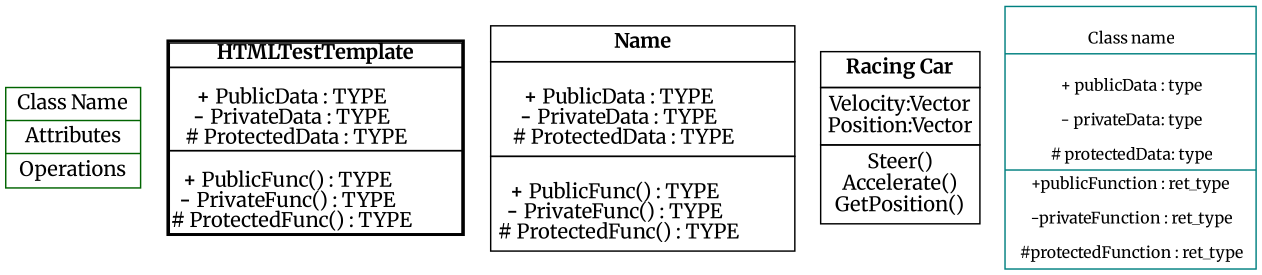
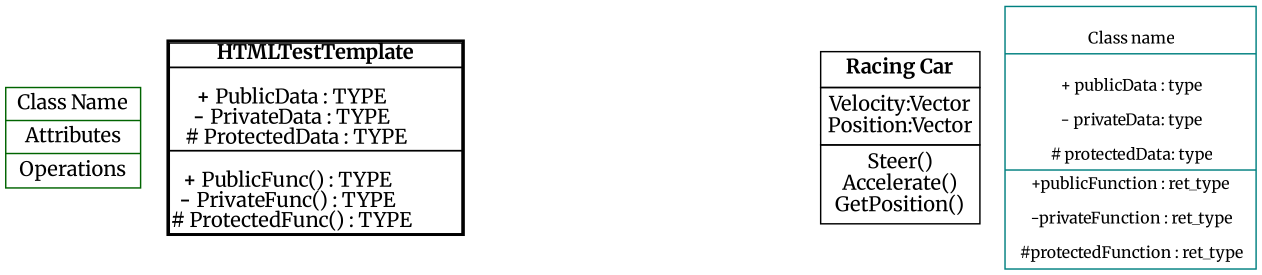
node "Name": removed
